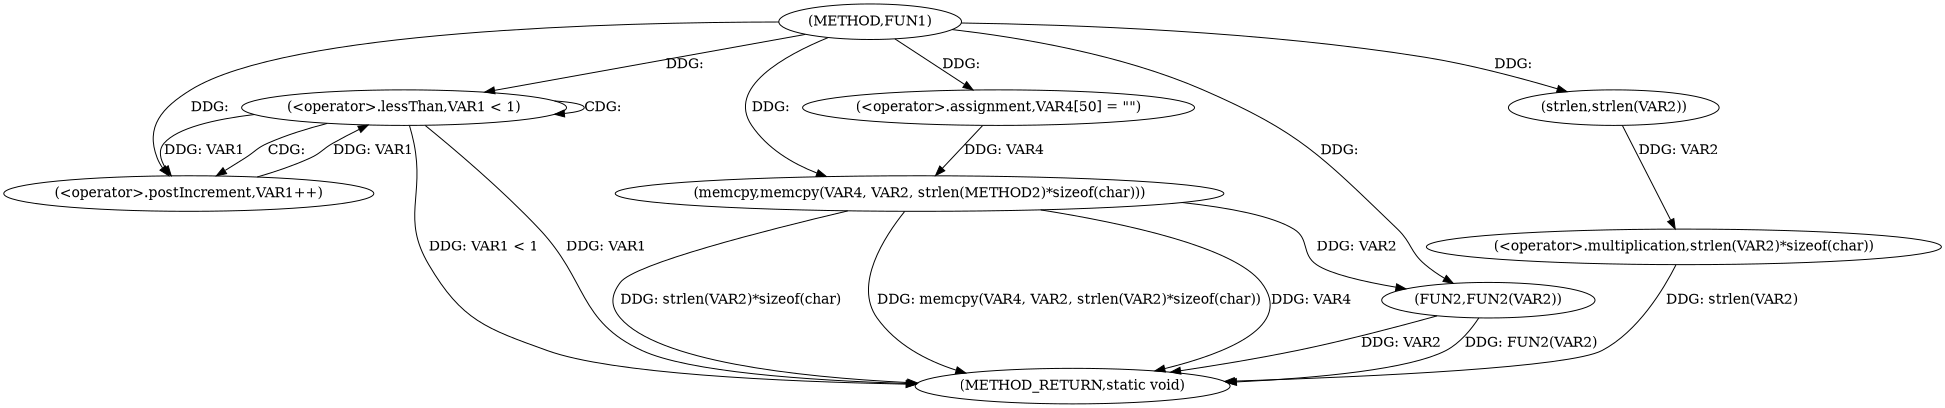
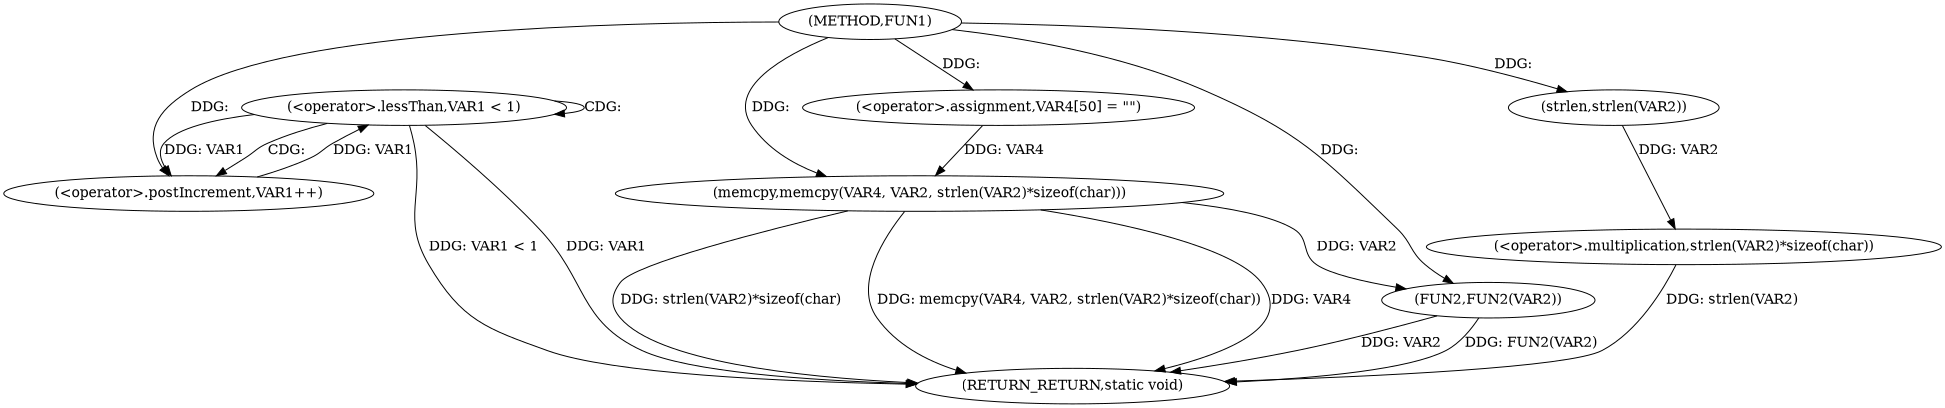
edge "(METHOD,FUN1)" -> "(<operator>.lessThan,VAR1 < 1)": removed, label "DDG:"
node "(memcpy,memcpy(VAR4, VAR2, strlen(METHOD2)*sizeof(char)))": label "(memcpy,memcpy(VAR4, VAR2, strlen(METHOD2)*sizeof(char)))" -> "(memcpy,memcpy(VAR4, VAR2, strlen(VAR2)*sizeof(char)))"
node "(METHOD_RETURN,static void)": label "(METHOD_RETURN,static void)" -> "(RETURN_RETURN,static void)"
